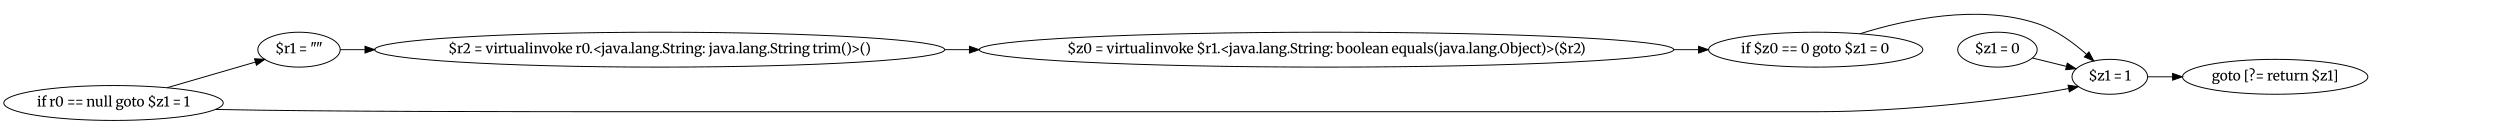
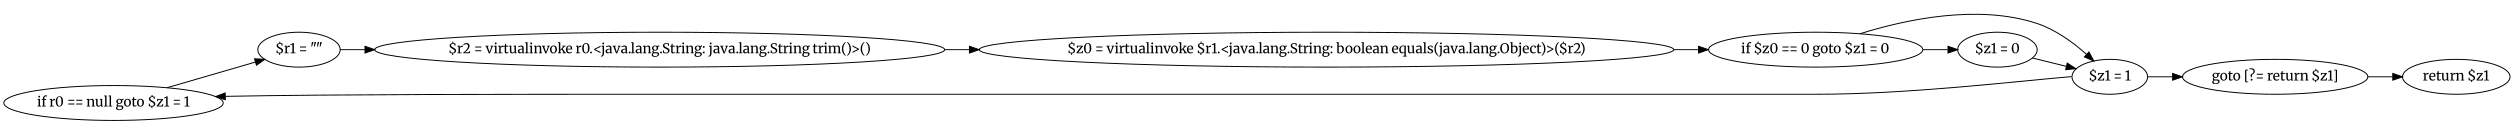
edge "if $z0 == 0 goto $z1 = 0" -> "$z1 = 0": added
node "return $z1": added
edge "if r0 == null goto $z1 = 1" -> "$z1 = 1": reversed
